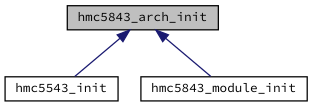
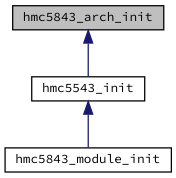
edge "hmc5843_module_init" -> "hmc5843_arch_init": now "hmc5843_module_init" -> "hmc5543_init"
